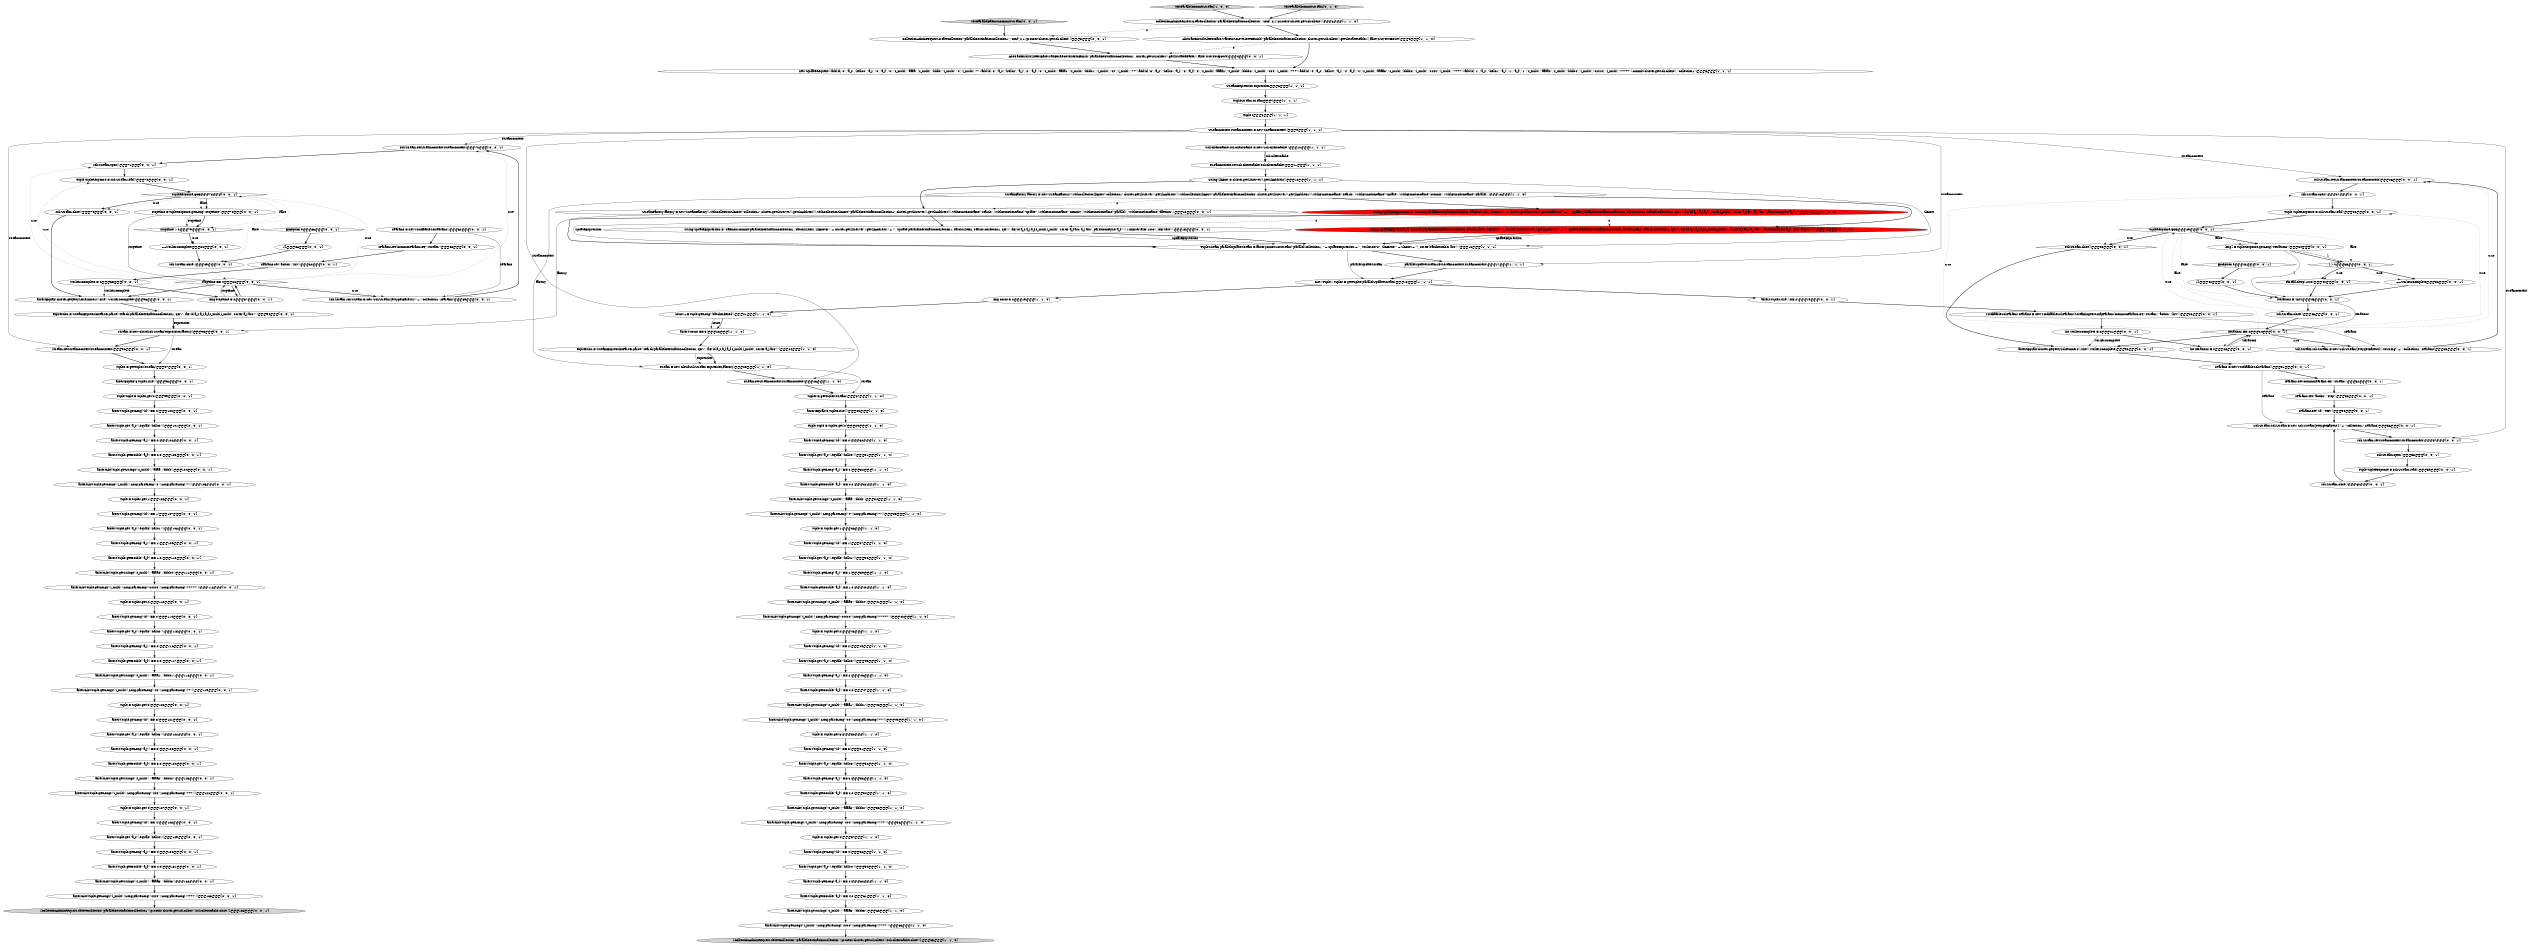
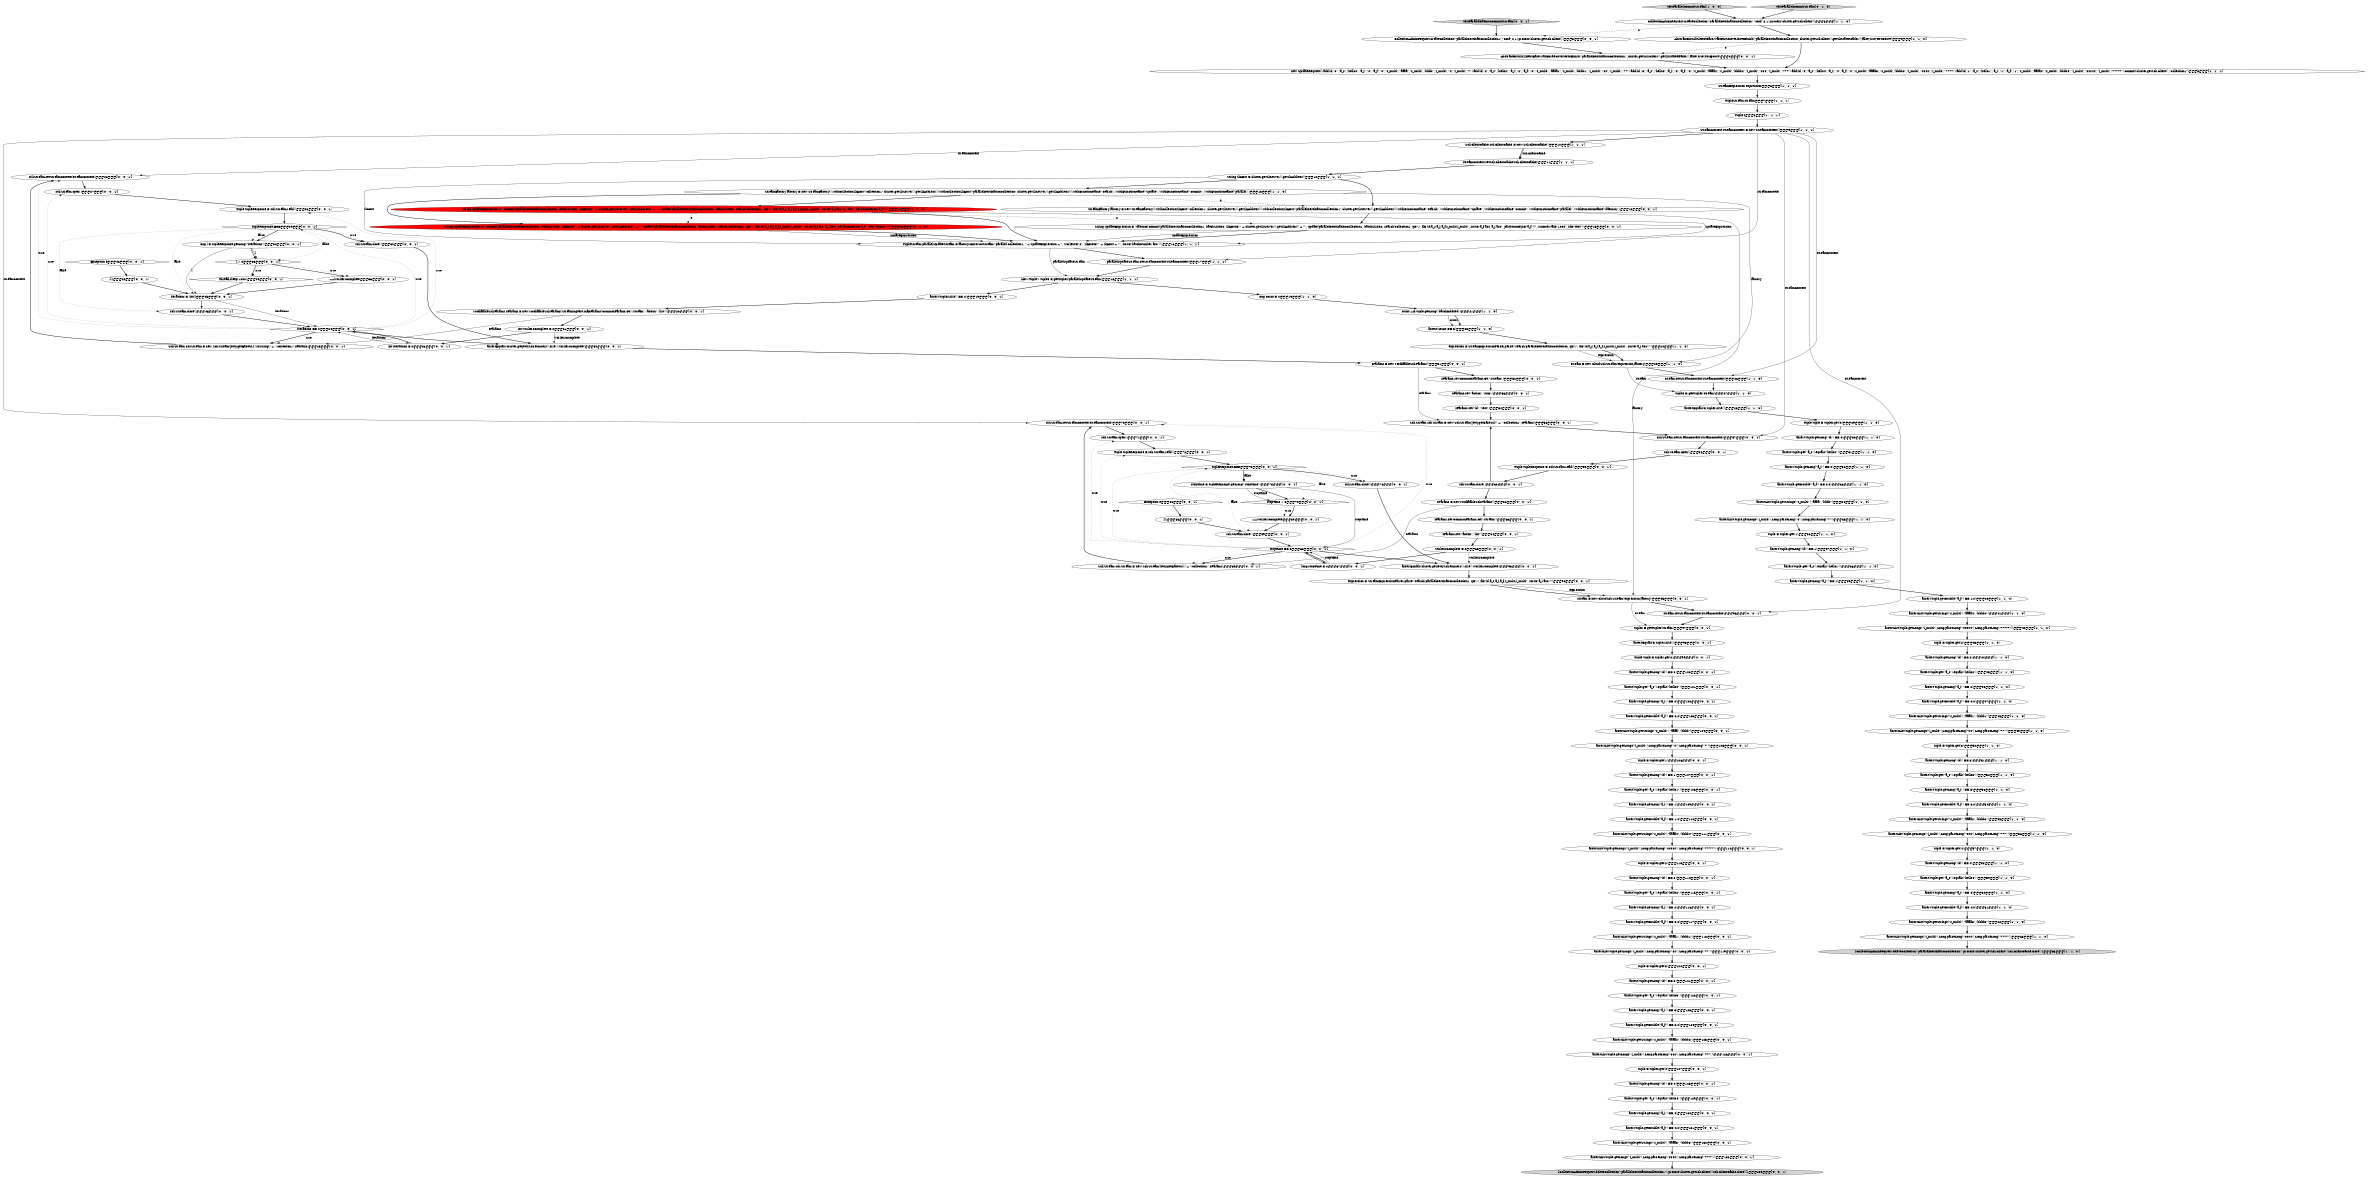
node "solrStream.close()@@@30@@@['0', '0', '1']": shape diamond -> ellipse
edge "solrStream.close()@@@89@@@['0', '0', '1']" -> "stopTime == 0@@@68@@@['0', '0', '1']": style dotted -> bold
edge "solrStream.close()@@@60@@@['0', '0', '1']" -> "sParams = new ModifiableSolrParams()@@@62@@@['0', '0', '1']": added
